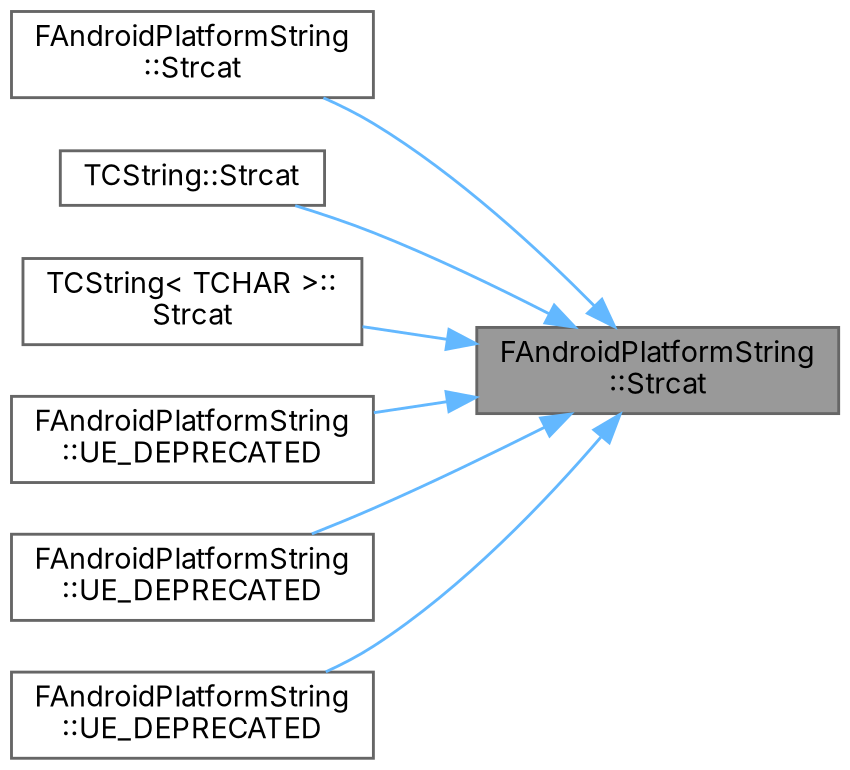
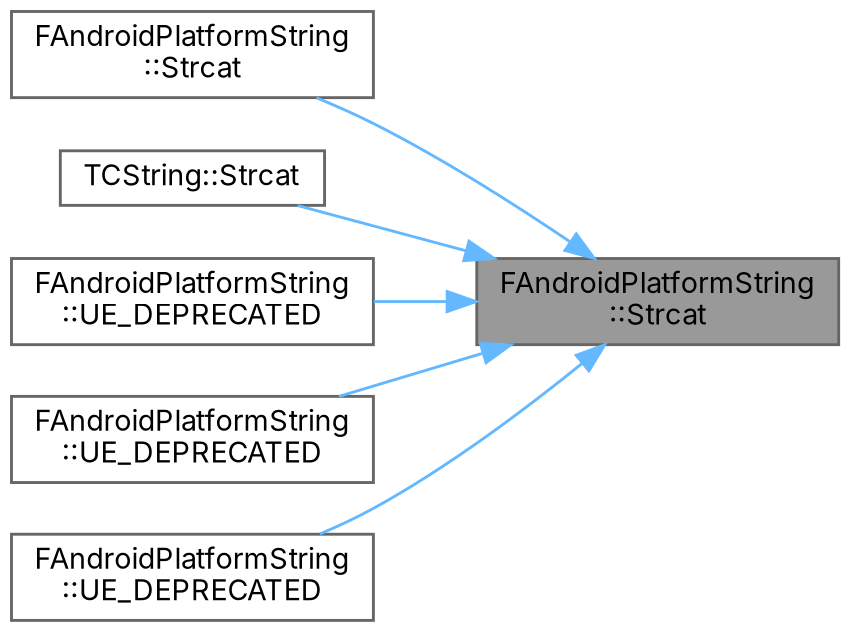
node "TCString< TCHAR >:: Strcat": removed
